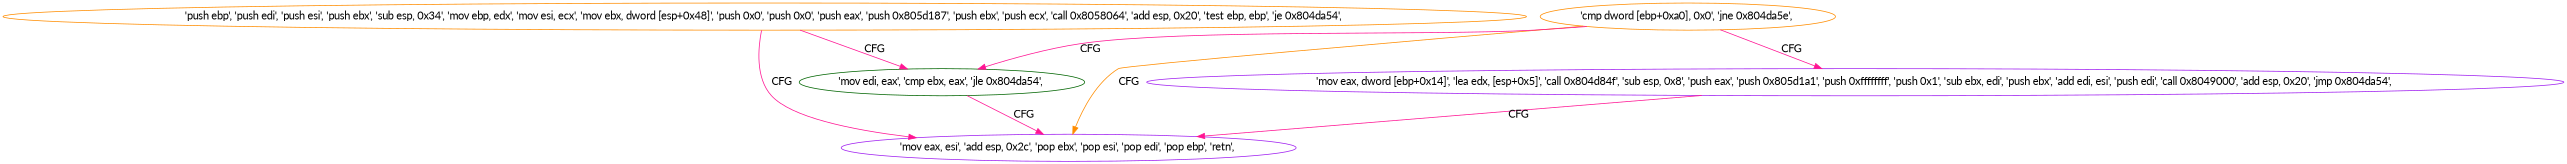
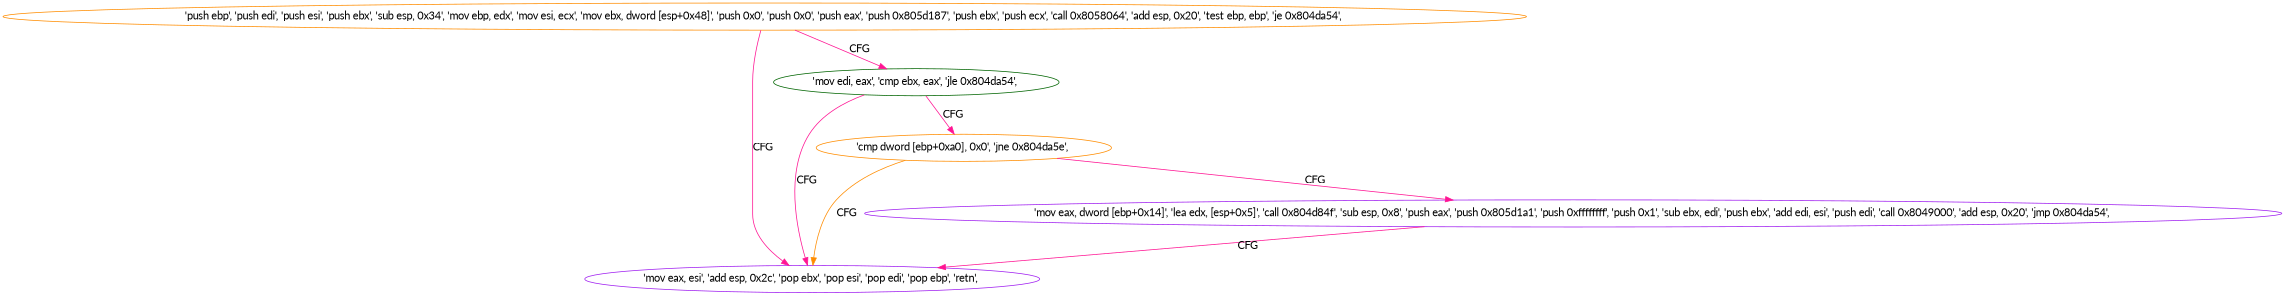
edge "'cmp dword [ebp+0xa0], 0x0', 'jne 0x804da5e'," -> "'mov edi, eax', 'cmp ebx, eax', 'jle 0x804da54',": reversed
